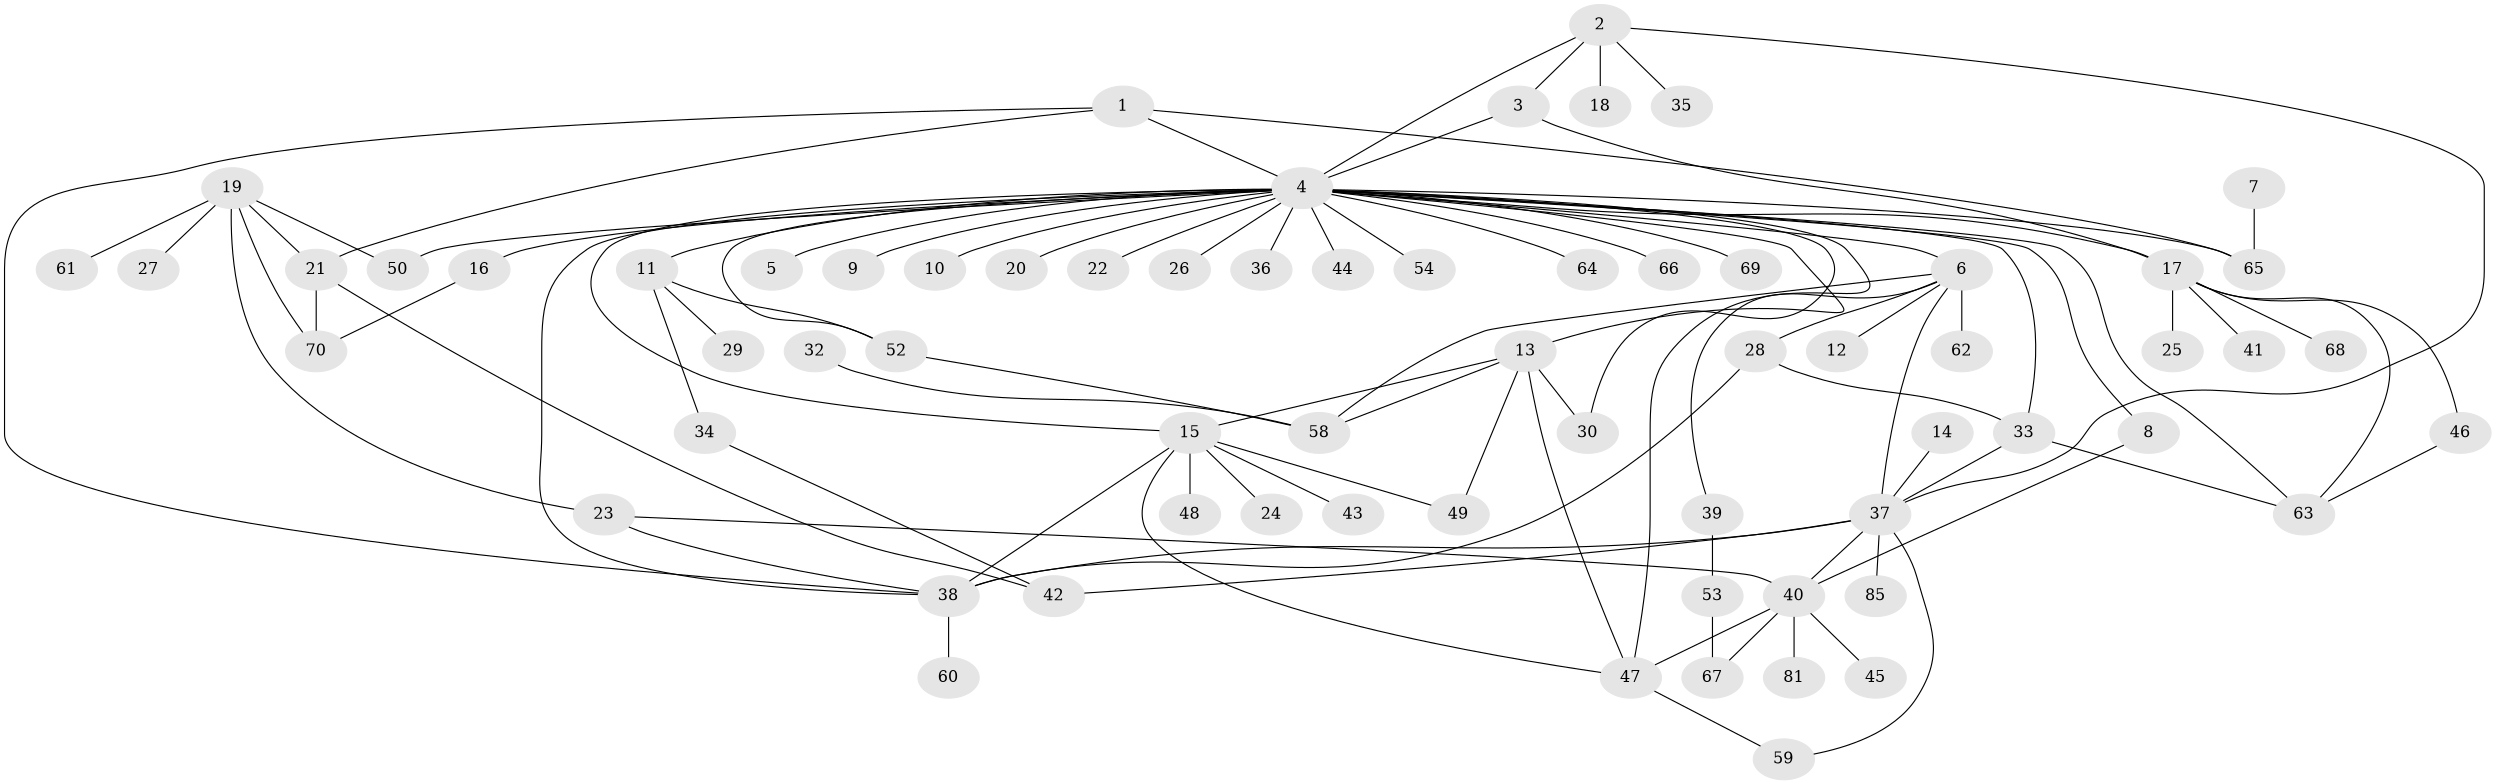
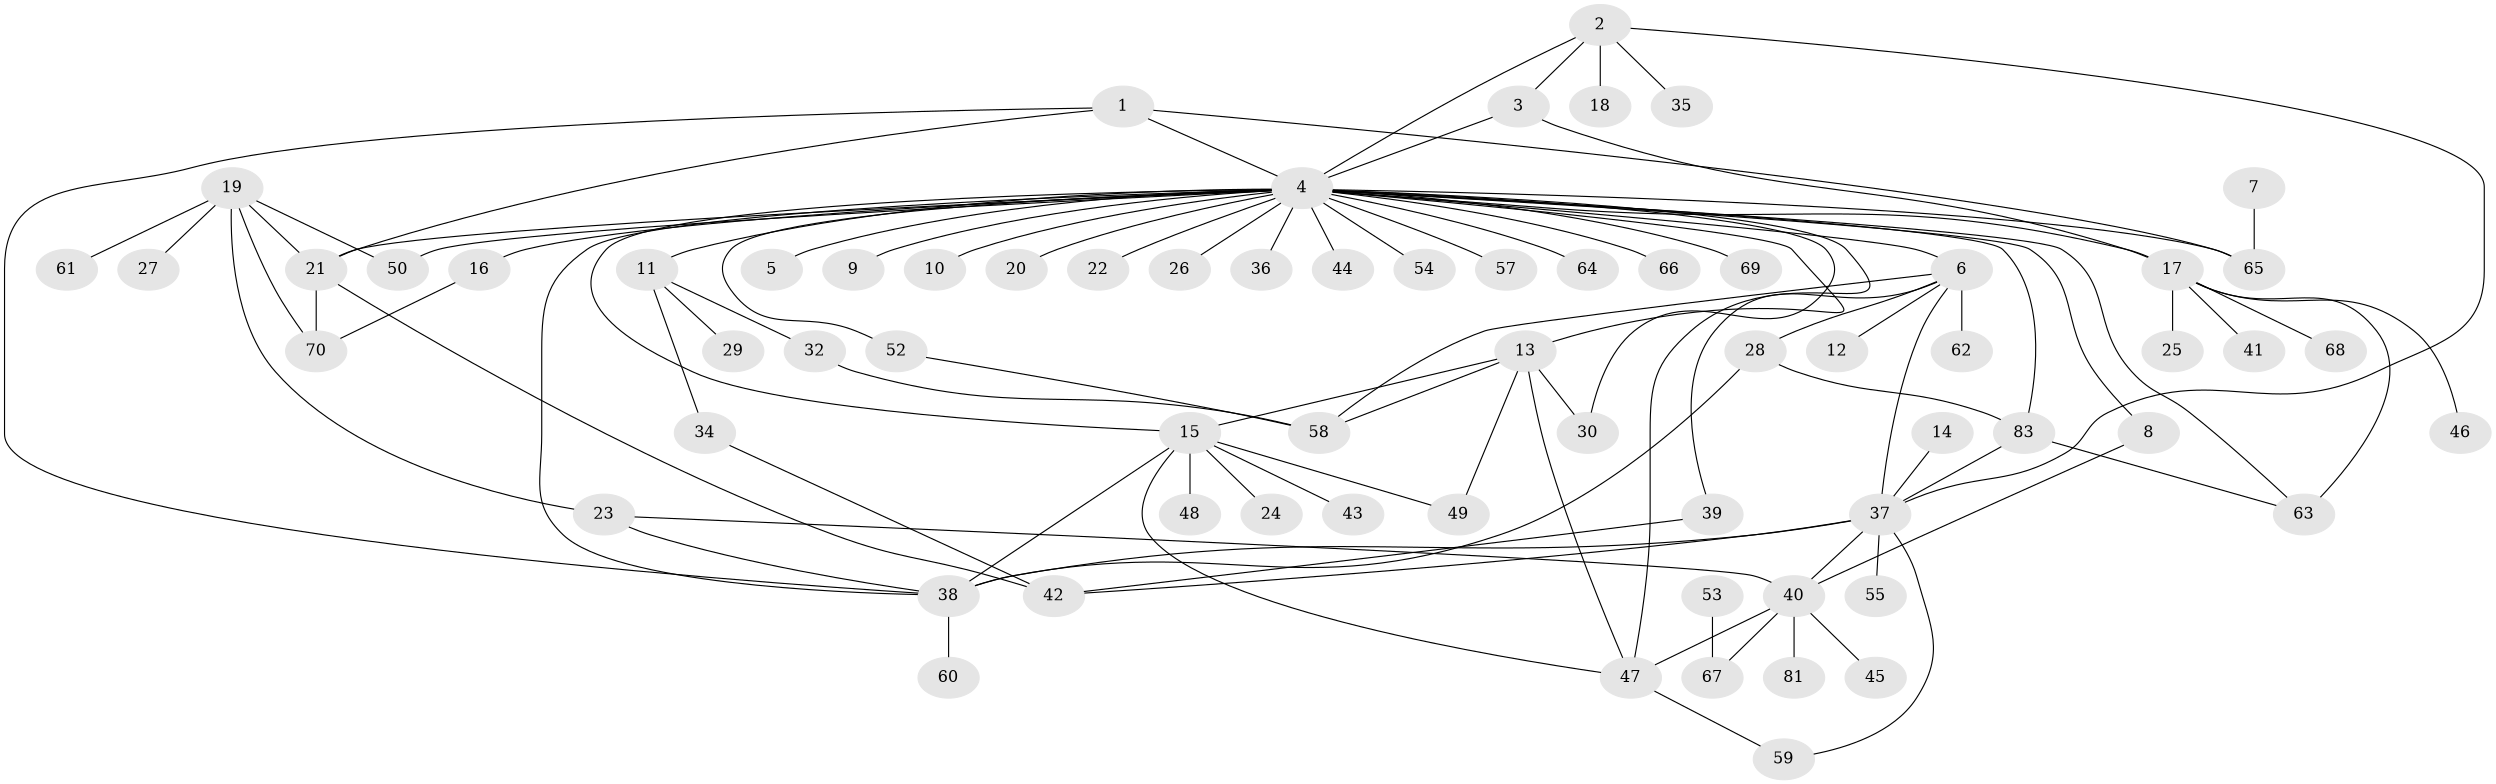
edge "4" -- "21": added
node "57": added
edge "11" -- "52": now "11" -- "32"
node "33": label "33" -> "83"
edge "46" -- "63": removed
edge "39" -- "53": now "39" -- "42"
node "85": label "85" -> "55"
